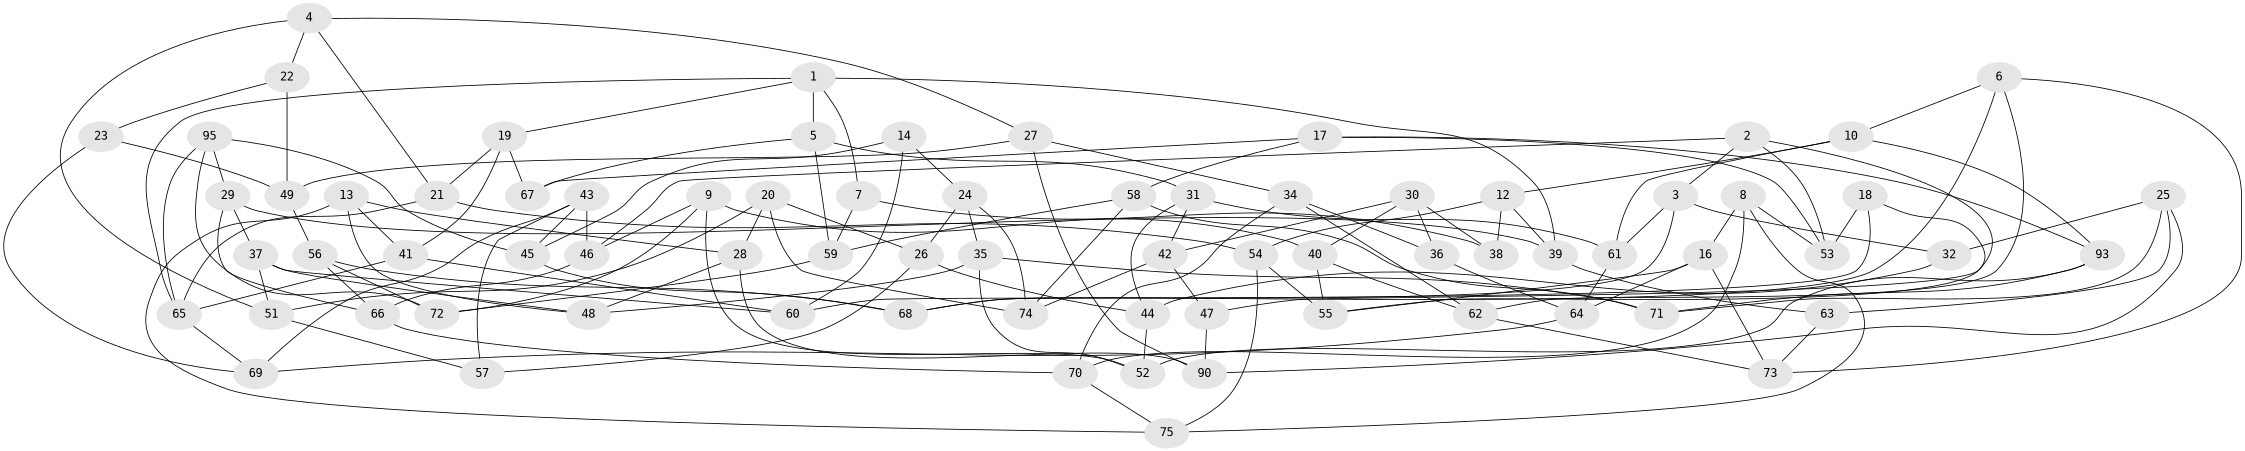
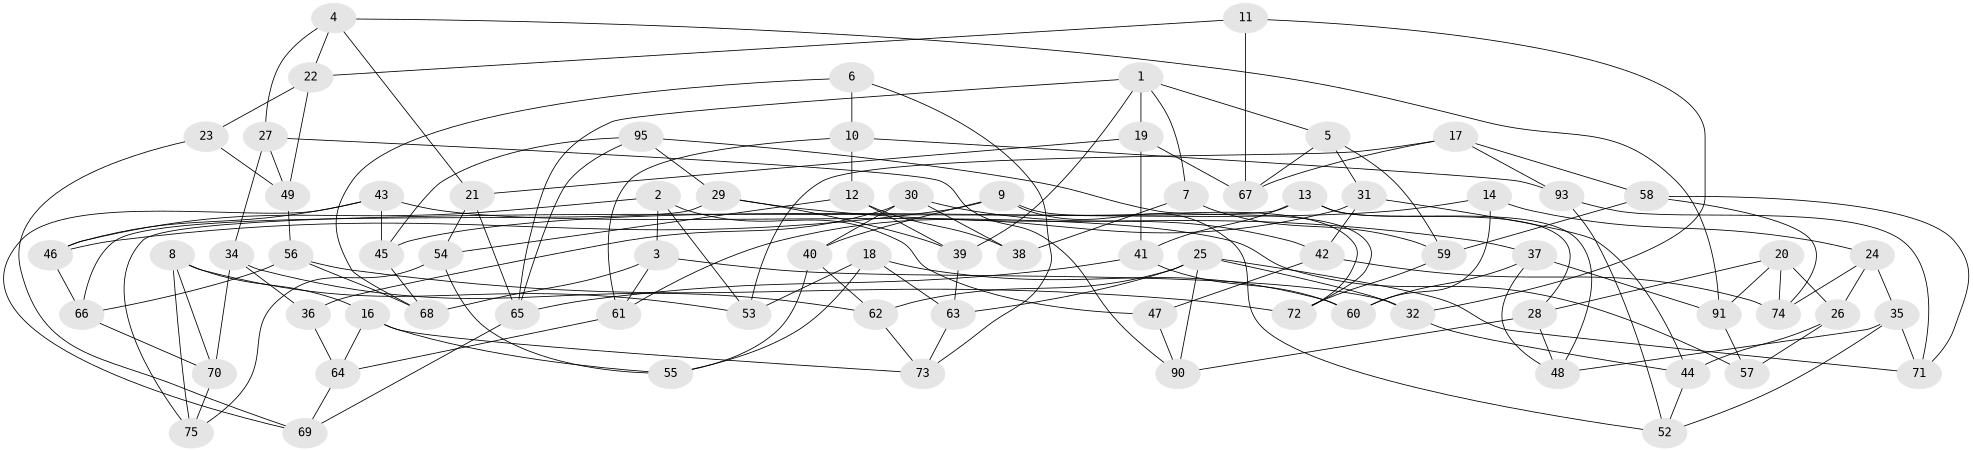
node "11": added
edge "6" -- "62": now "25" -- "62"
edge "18" -- "63": added
node "51": label "51" -> "91"
